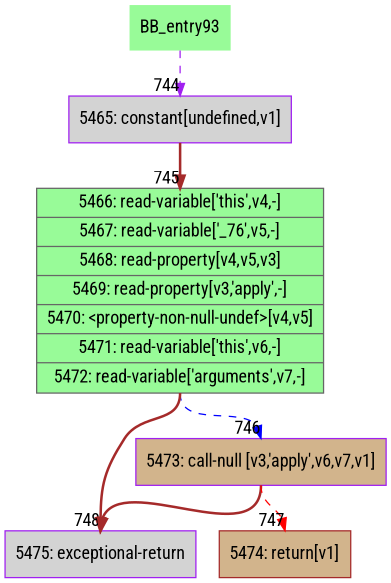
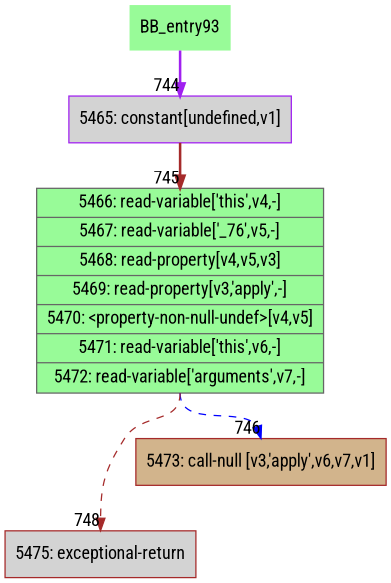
edge "BB_entry93" -> "5465: constant[undefined,v1]": style dashed -> bold
edge "5466: read-variable['this',v4,-]" -> "5475: exceptional-return": style bold -> dashed
node "5473: call-null [v3,'apply',v6,v7,v1]": color purple -> brown
edge "5473: call-null [v3,'apply',v6,v7,v1]" -> "5475: exceptional-return": removed
node "5475: exceptional-return": color purple -> brown
node "5474: return[v1]": removed
